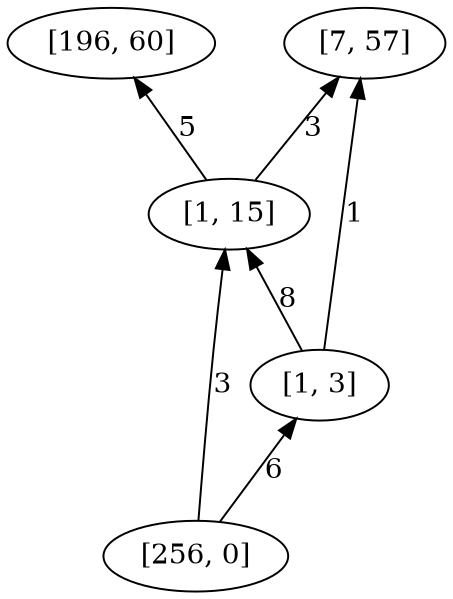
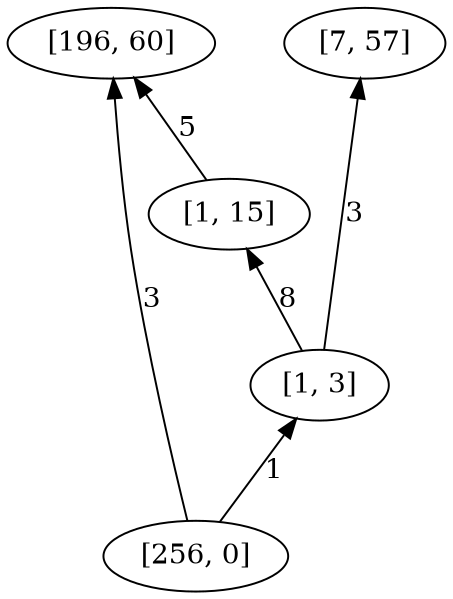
edge "[1, 15]" -> "[7, 57]": removed, label "3"
edge "[1, 3]" -> "[7, 57]": label "1" -> "3"
edge "[256, 0]" -> "[1, 15]": now "[256, 0]" -> "[196, 60]"
edge "[256, 0]" -> "[1, 3]": label "6" -> "1"
